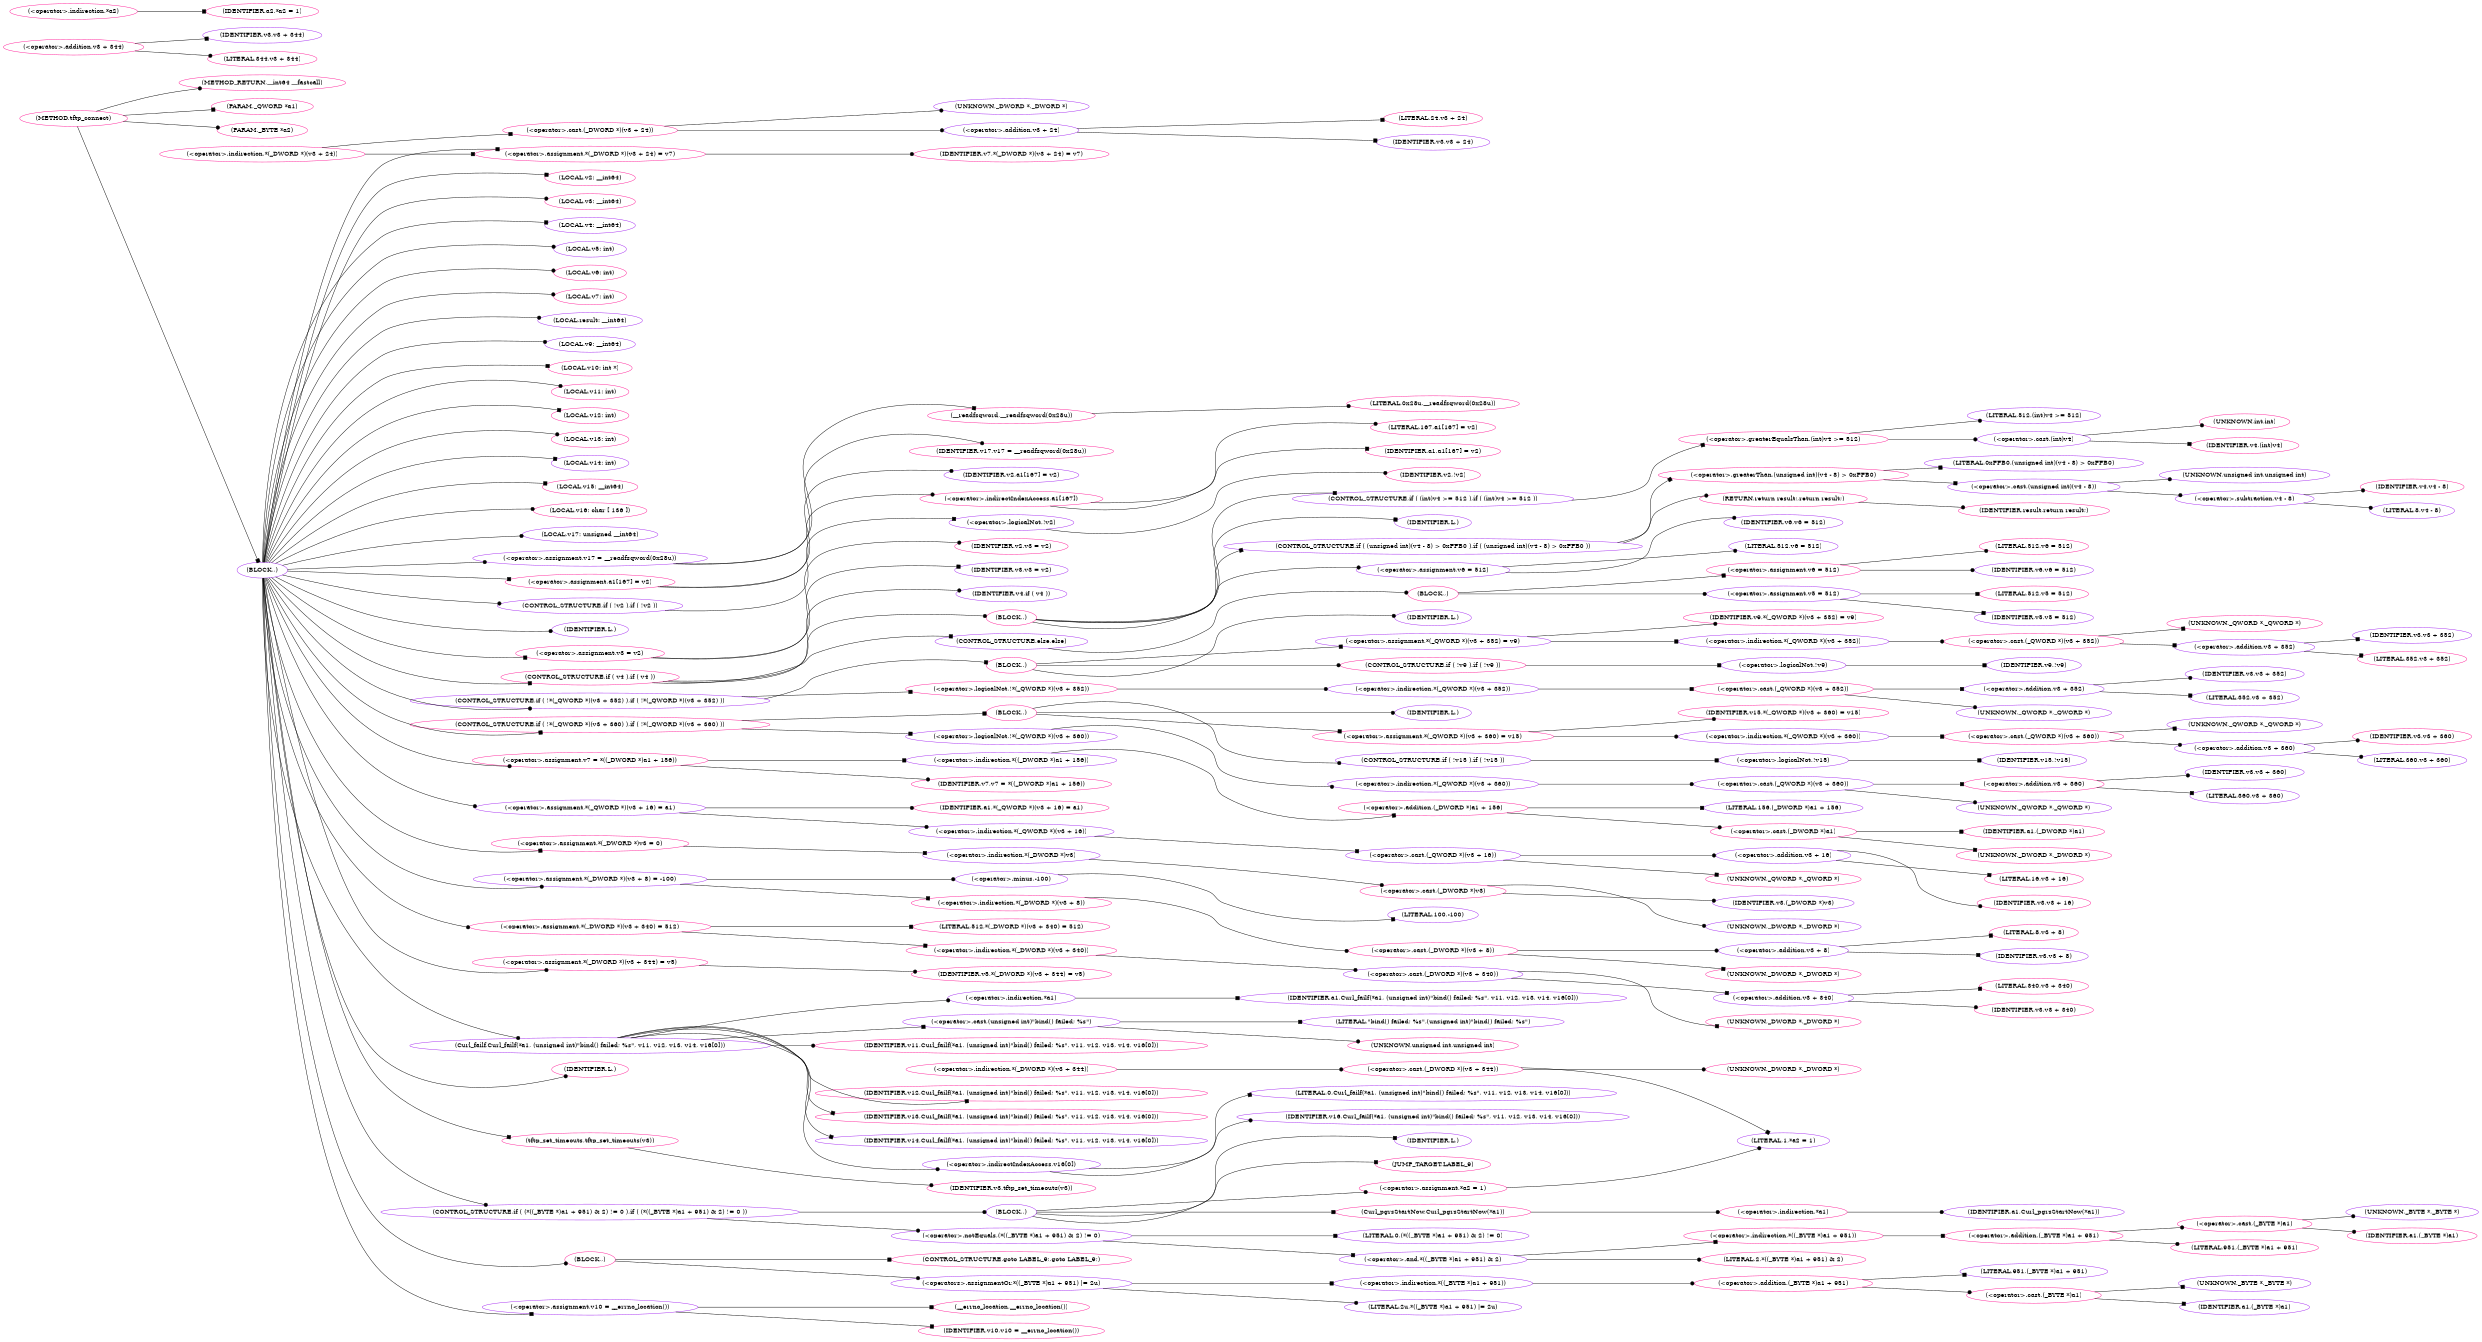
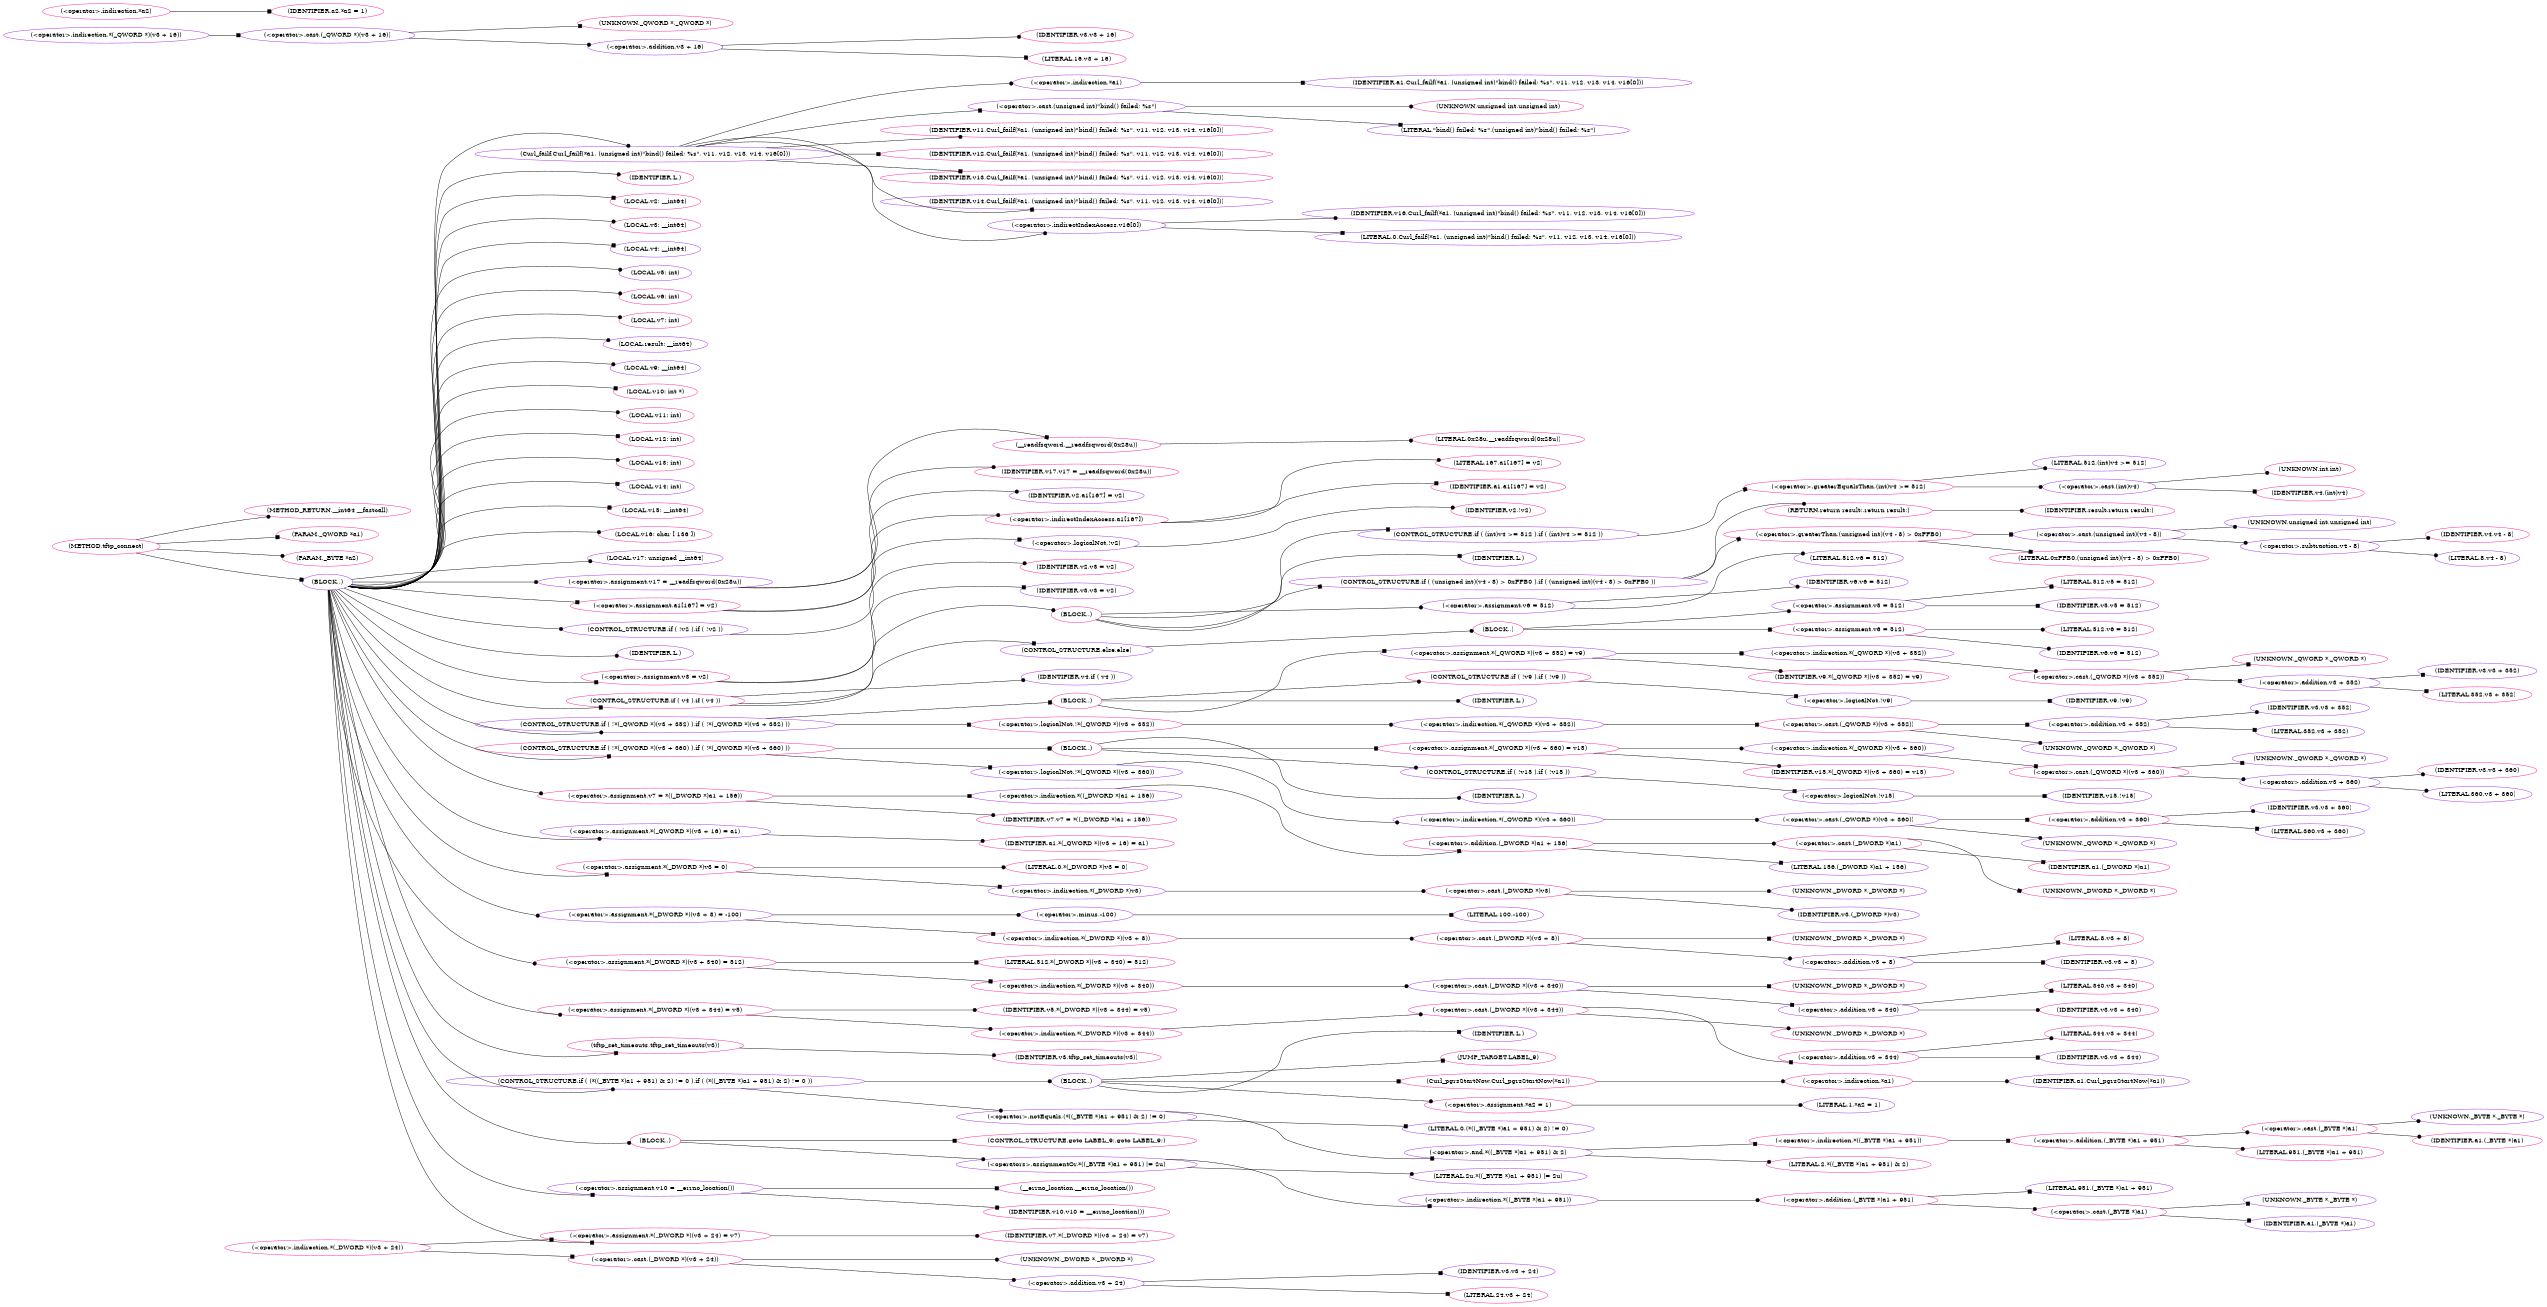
node "(LITERAL,0xFFB0,(unsigned int)(v4 - 8) > 0xFFB0)": color purple -> deeppink
edge "(<operator>.assignment,*(_QWORD *)(v3 + 16) = a1)" -> "(<operator>.indirection,*(_QWORD *)(v3 + 16))": removed
node "(LITERAL,0,*(_DWORD *)v3 = 0)": added
edge "(<operator>.assignment,*(_DWORD *)(v3 + 344) = v5)" -> "(<operator>.indirection,*(_DWORD *)(v3 + 344))": added
edge "(<operator>.cast,(_DWORD *)(v3 + 344))" -> "(LITERAL,1,*a2 = 1)": now "(<operator>.cast,(_DWORD *)(v3 + 344))" -> "(<operator>.addition,v3 + 344)"
